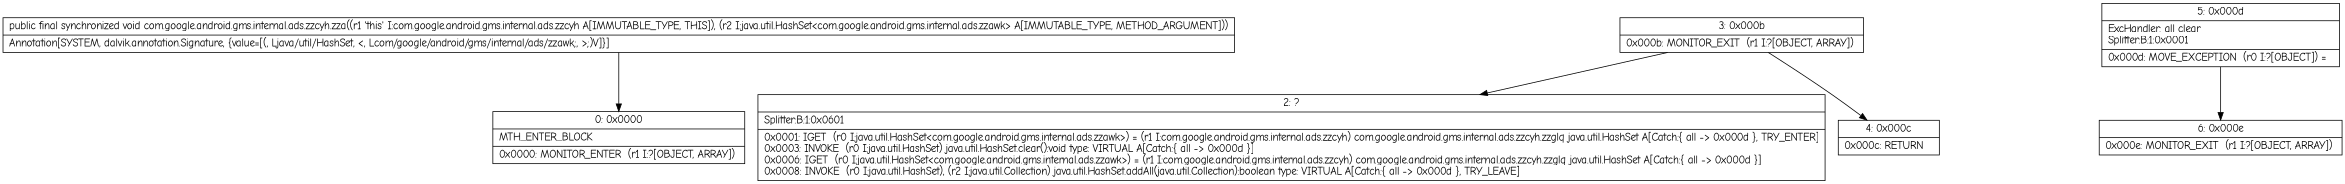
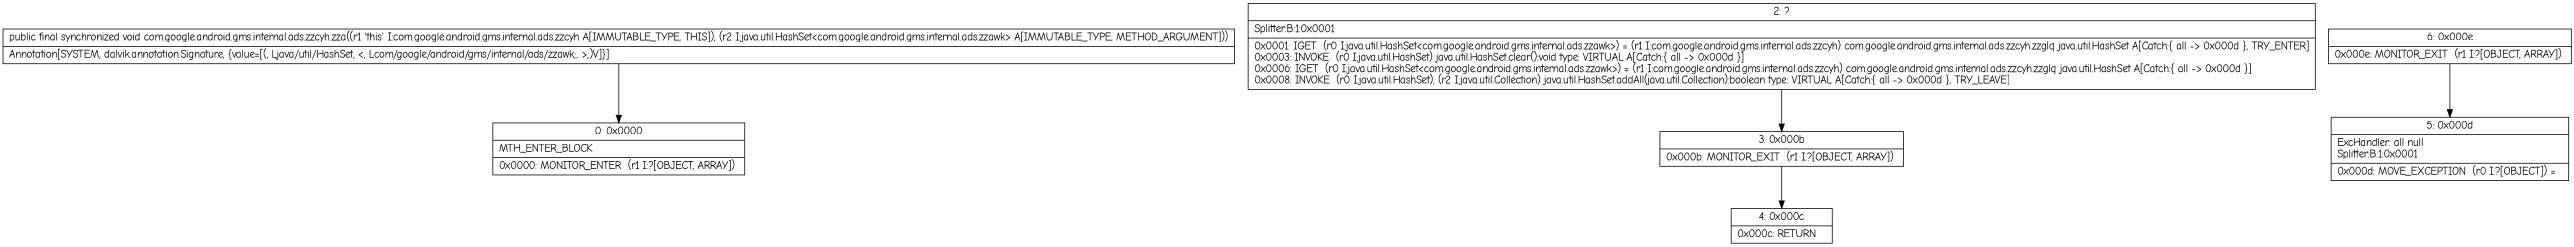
node "5: 0x000d": text "ExcHandler: all clear" -> "ExcHandler: all null"
edge "3: 0x000b" -> "2: ?": reversed
edge "5: 0x000d" -> "6: 0x000e": reversed
node "2: ?": text "Splitter:B:1:0x0601" -> "Splitter:B:1:0x0001"
